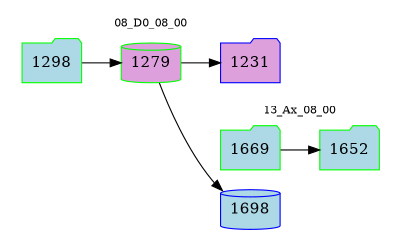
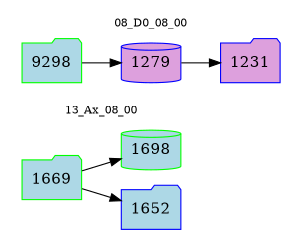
node "1298": label "1298" -> "9298"
node "1279": color green -> blue
edge "1279" -> "1698": now "1669" -> "1698"
node "1652": color green -> blue
node "1698": color blue -> green
